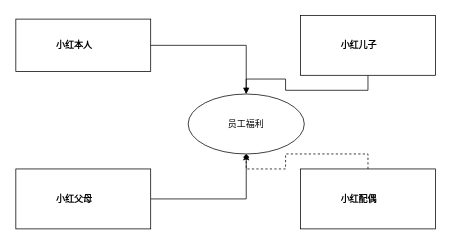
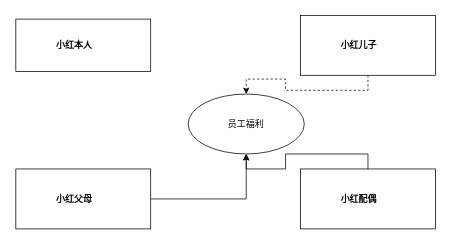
edge "小红本人" -> "员工福利": removed
edge "小红儿子" -> "员工福利": style solid -> dashed
edge "小红配偶" -> "员工福利": style dashed -> solid
edge "小红父母" -> "员工福利": arrowhead diamond -> classic
